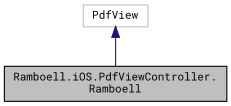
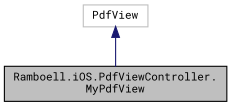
node "Ramboell.iOS.PdfViewController. Ramboell": label "Ramboell.iOS.PdfViewController. Ramboell" -> "Ramboell.iOS.PdfViewController. MyPdfView"
